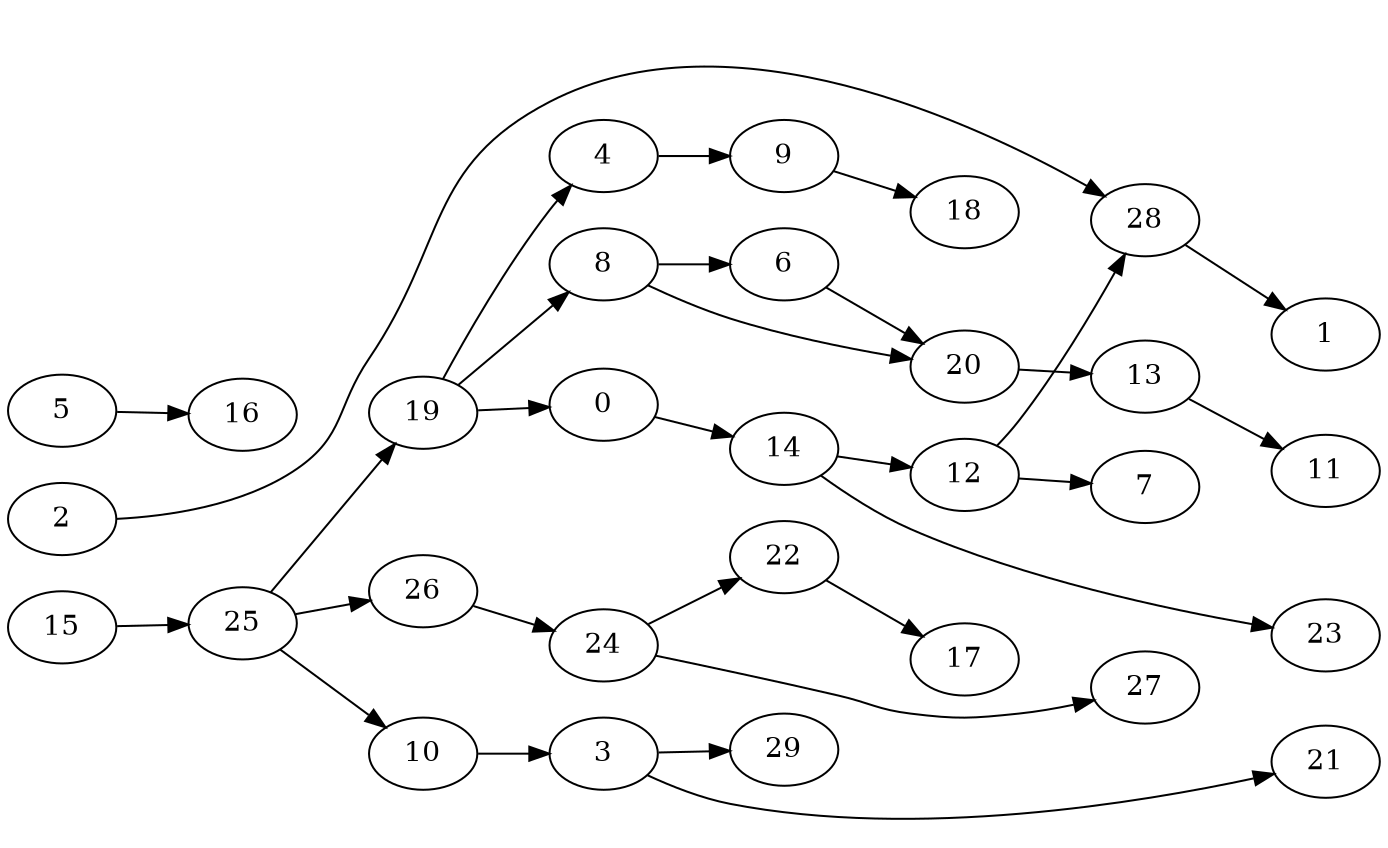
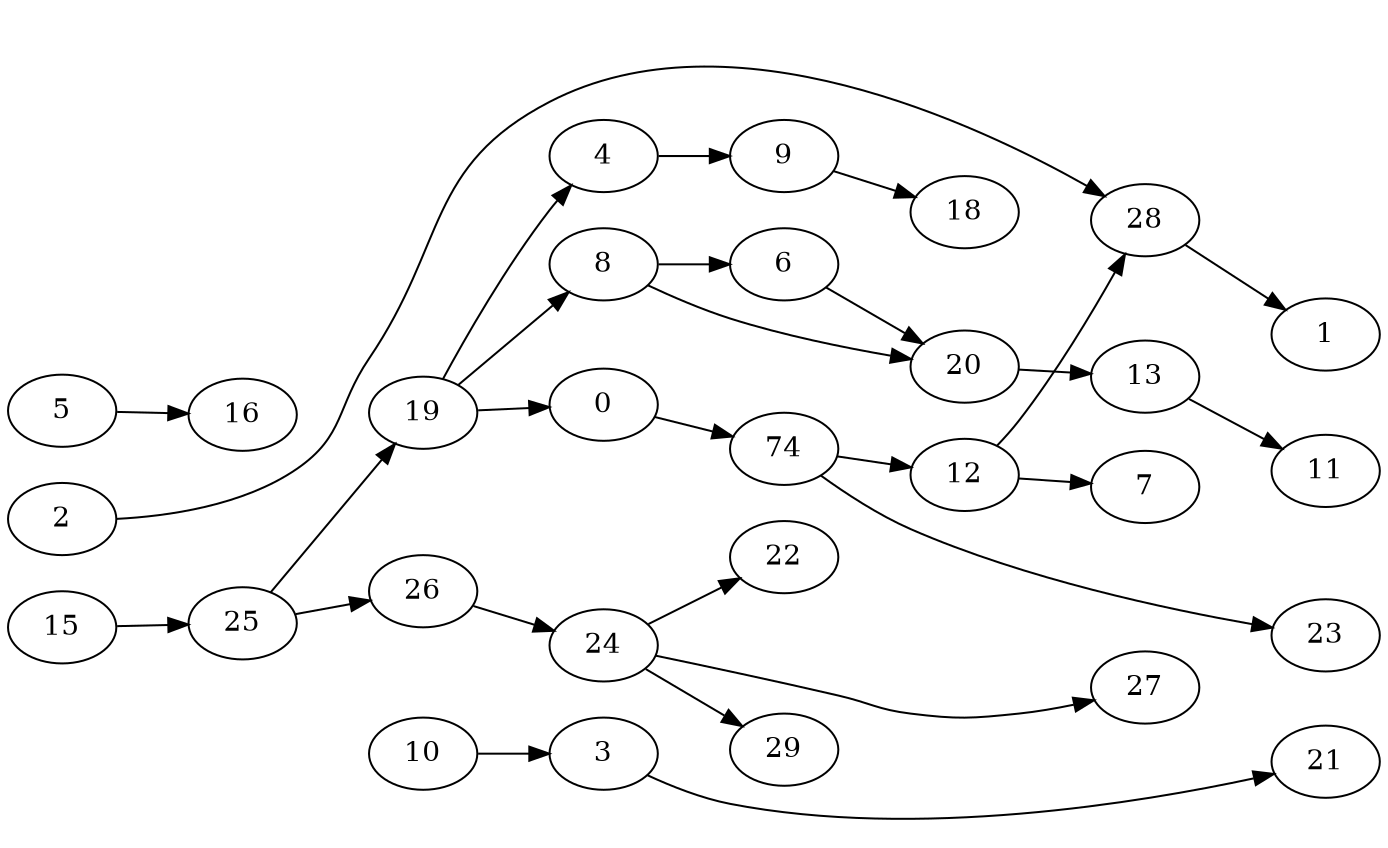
node "14": label "14" -> "74"
node "17": removed
edge "25" -> "10": removed
edge "3" -> "29": now "24" -> "29"
